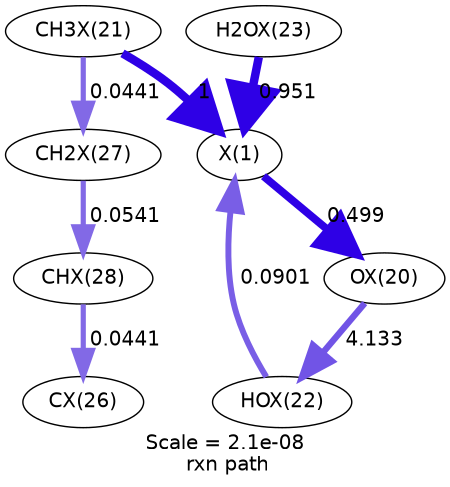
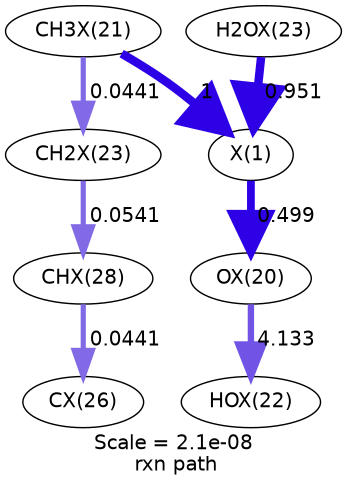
node "CH2X(27)": label "CH2X(27)" -> "CH2X(23)"
edge "HOX(22)" -> "X(1)": removed, label "0.0901"
